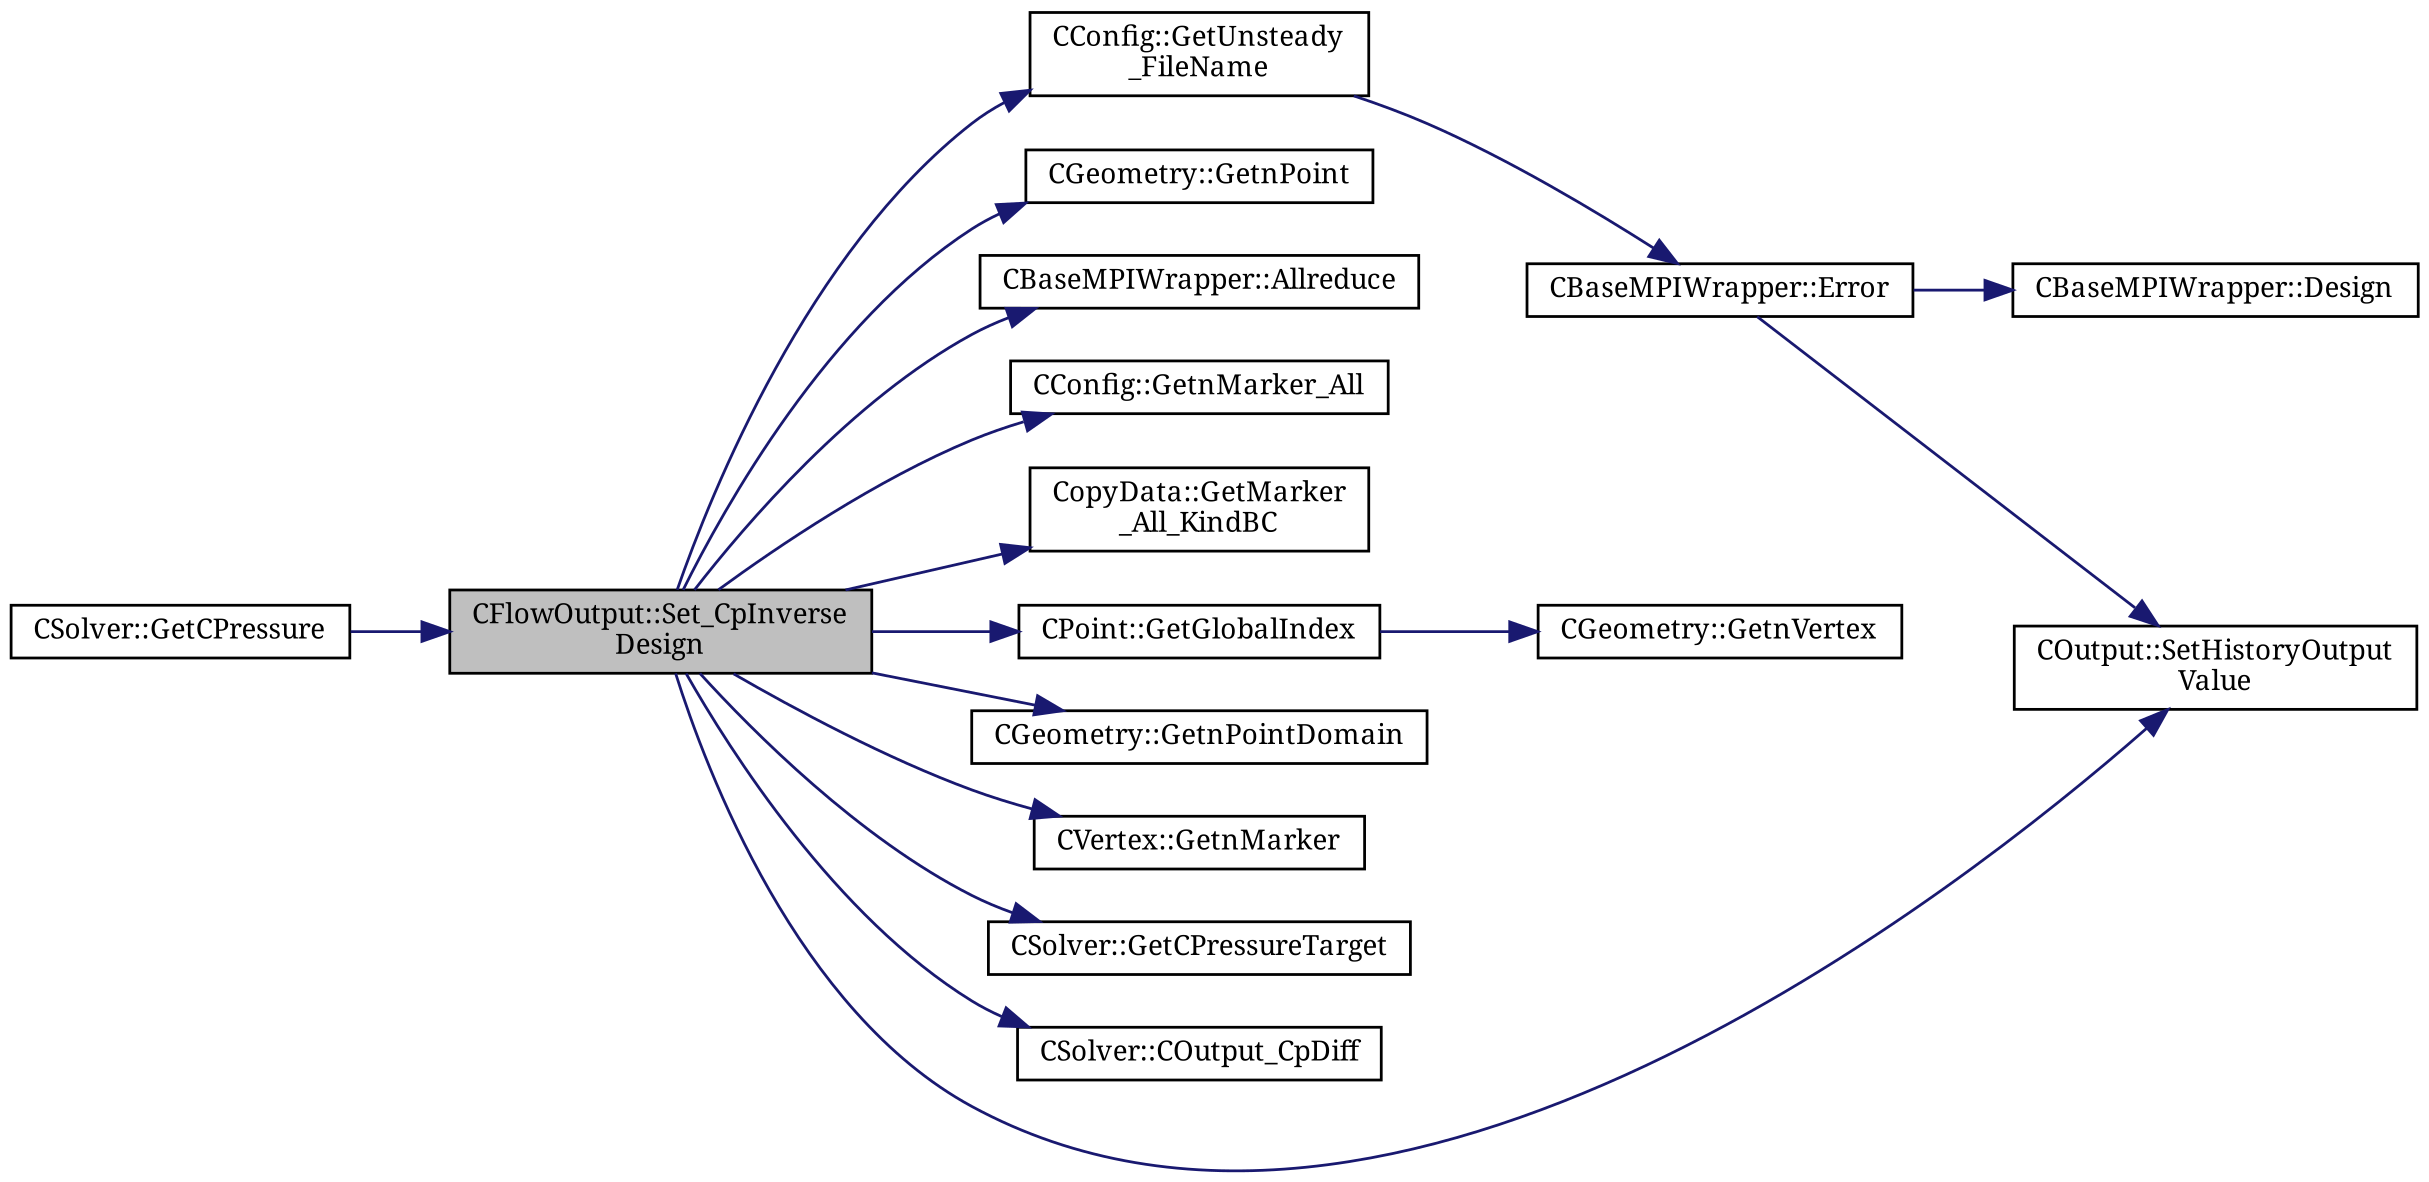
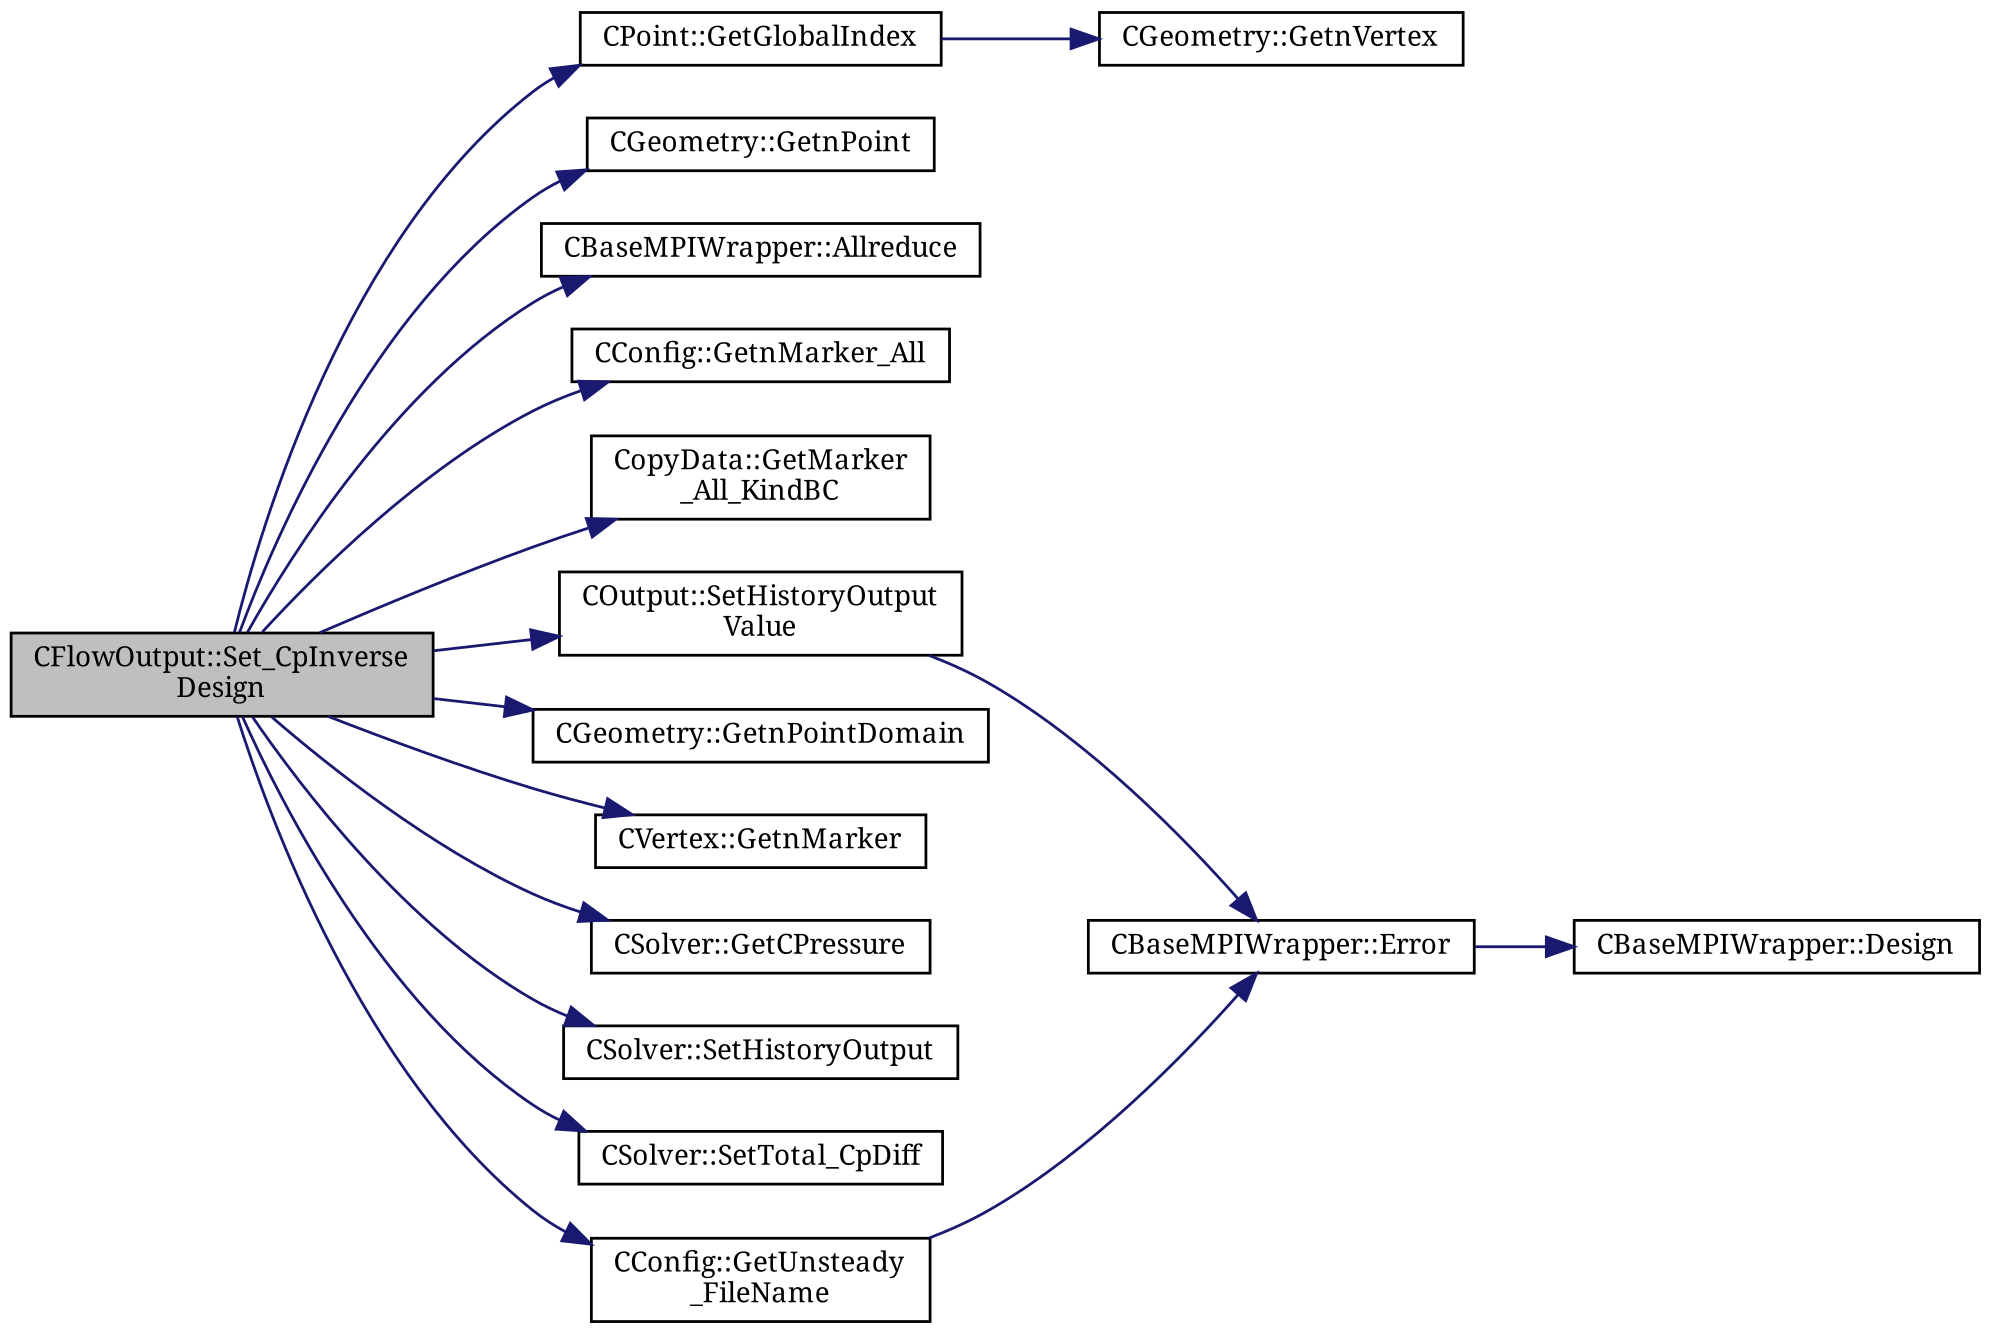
edge "CBaseMPIWrapper::Error" -> "COutput::SetHistoryOutput Value": reversed
edge "CSolver::GetCPressure" -> "CFlowOutput::Set_CpInverse Design": reversed
node "CSolver::GetCPressureTarget": label "CSolver::GetCPressureTarget" -> "CSolver::SetHistoryOutput"
node "CSolver::COutput_CpDiff": label "CSolver::COutput_CpDiff" -> "CSolver::SetTotal_CpDiff"
